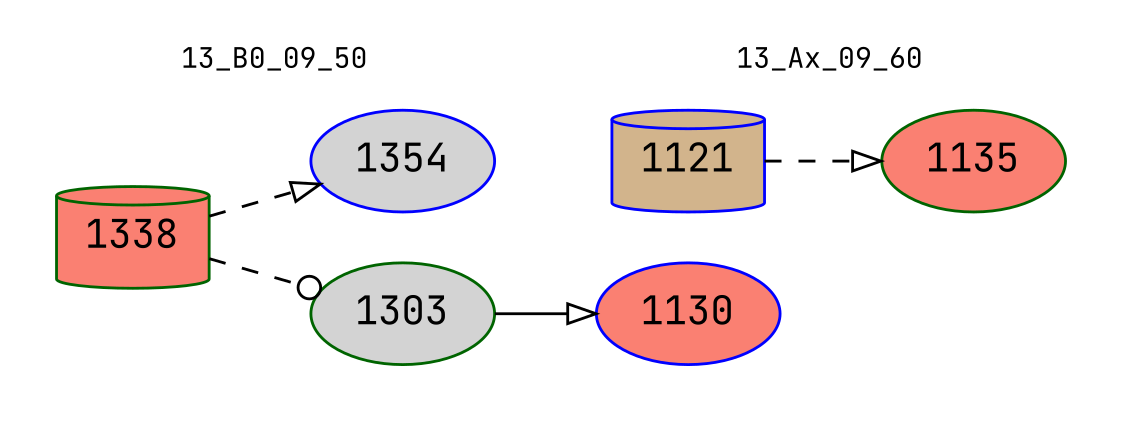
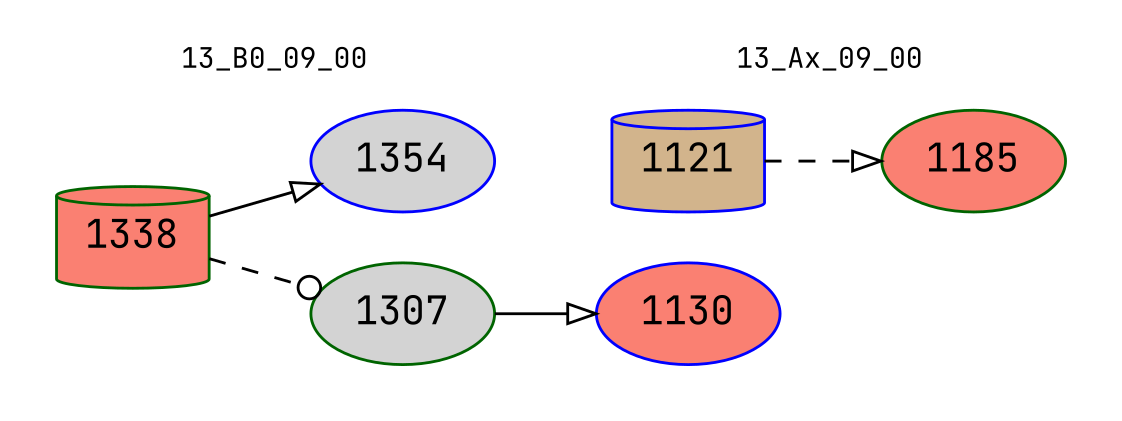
cluster "13_B0_09_50": label "13_B0_09_50" -> "13_B0_09_00"
cluster "13_Ax_09_60": label "13_Ax_09_60" -> "13_Ax_09_00"
node "1135": label "1135" -> "1185"
edge "1338" -> "1354": style dashed -> solid
node "1303": label "1303" -> "1307"
